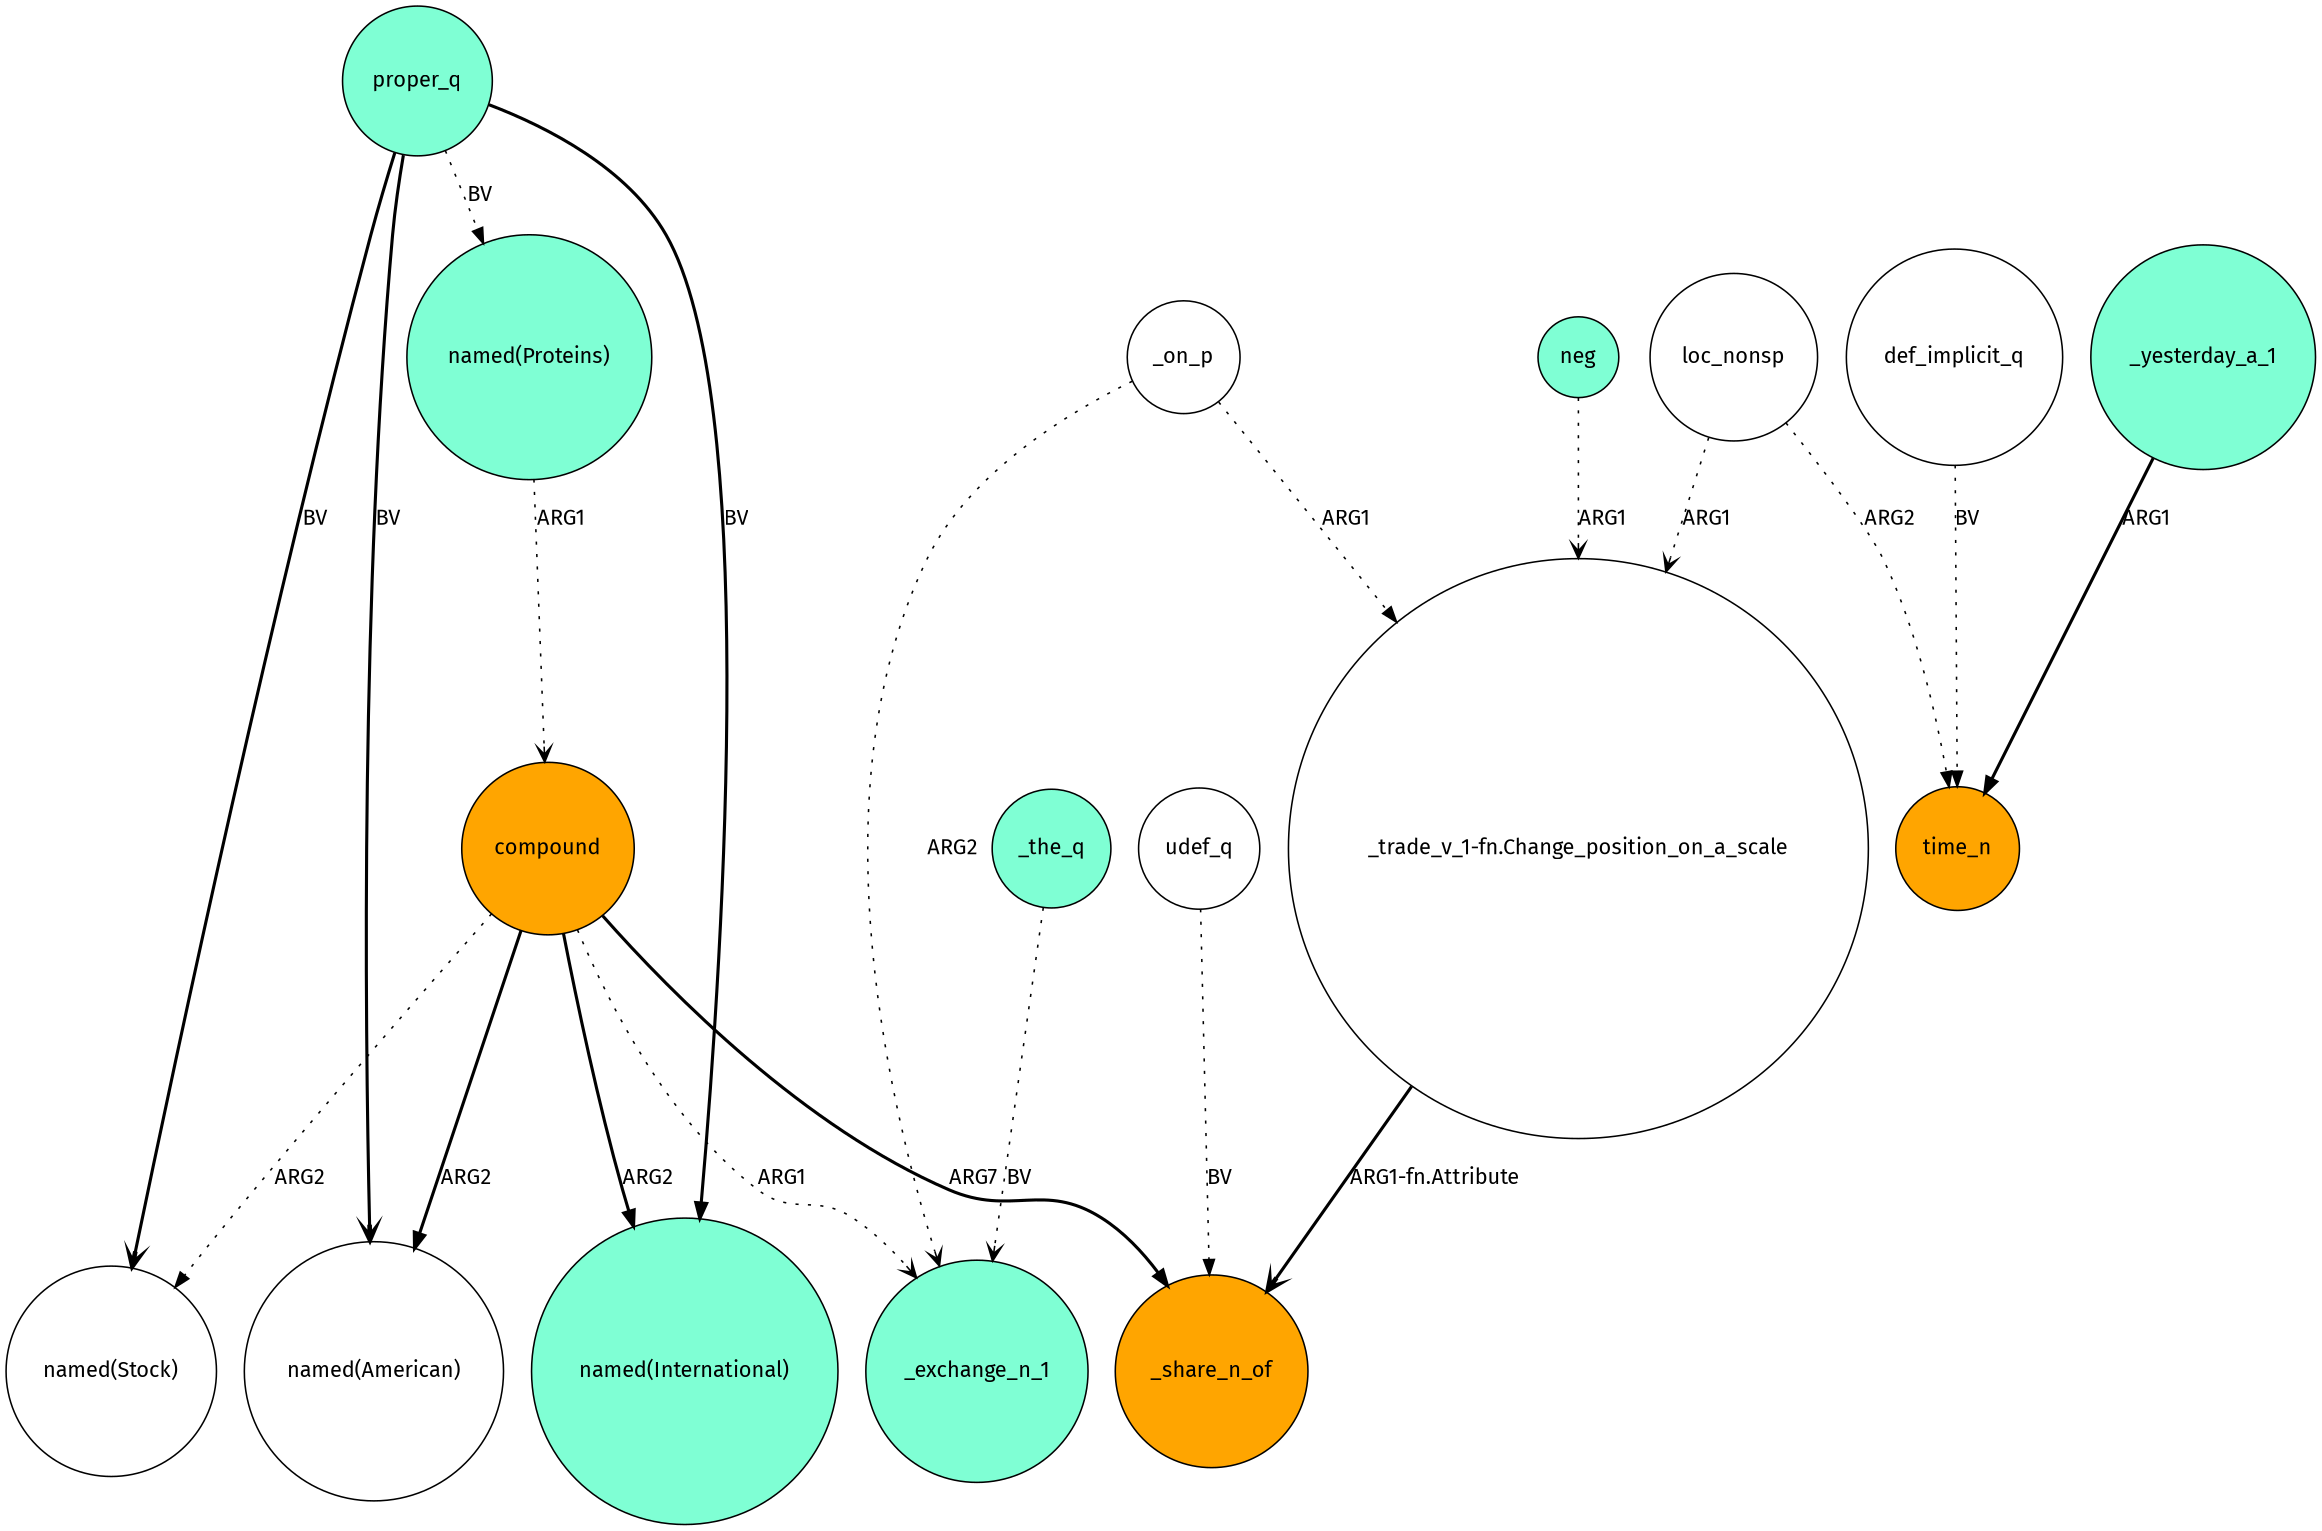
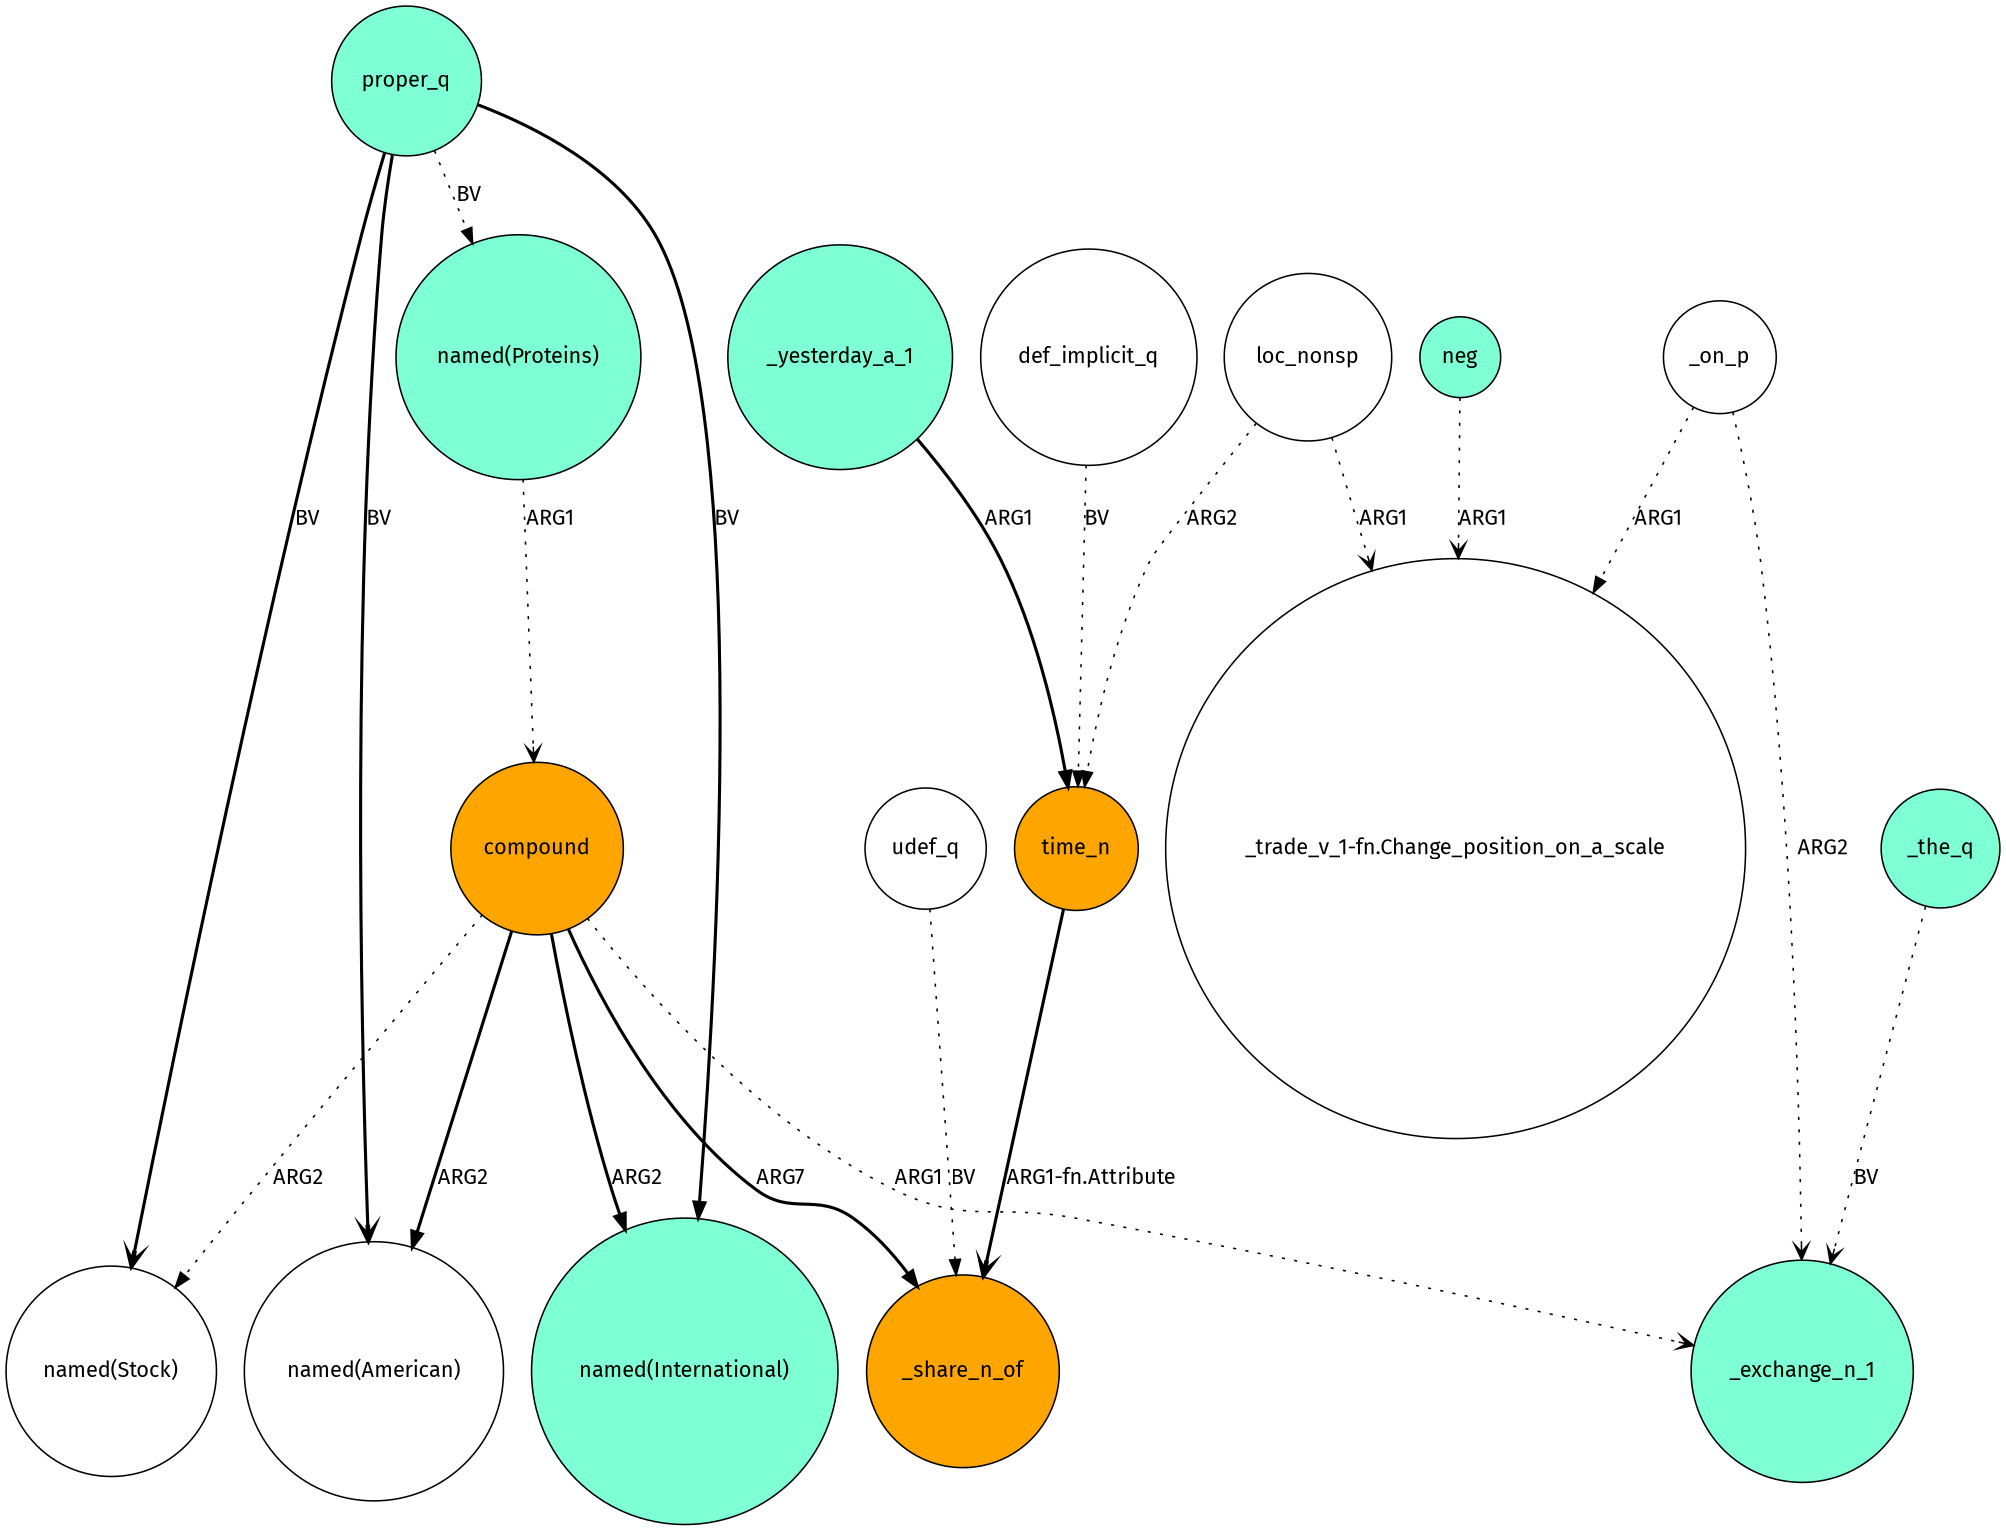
edge "_trade_v_1-fn.Change_position_on_a_scale" -> "_share_n_of": now "time_n" -> "_share_n_of"
